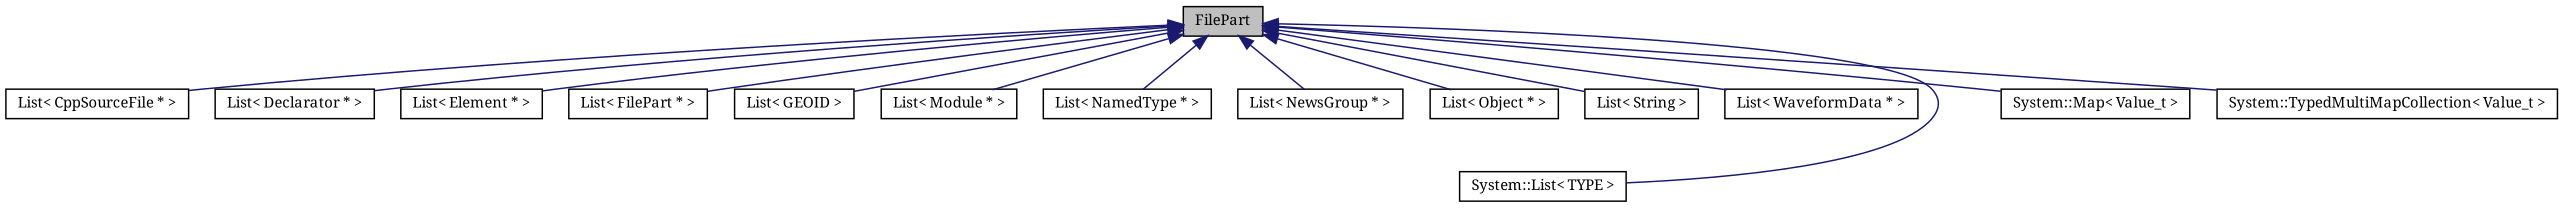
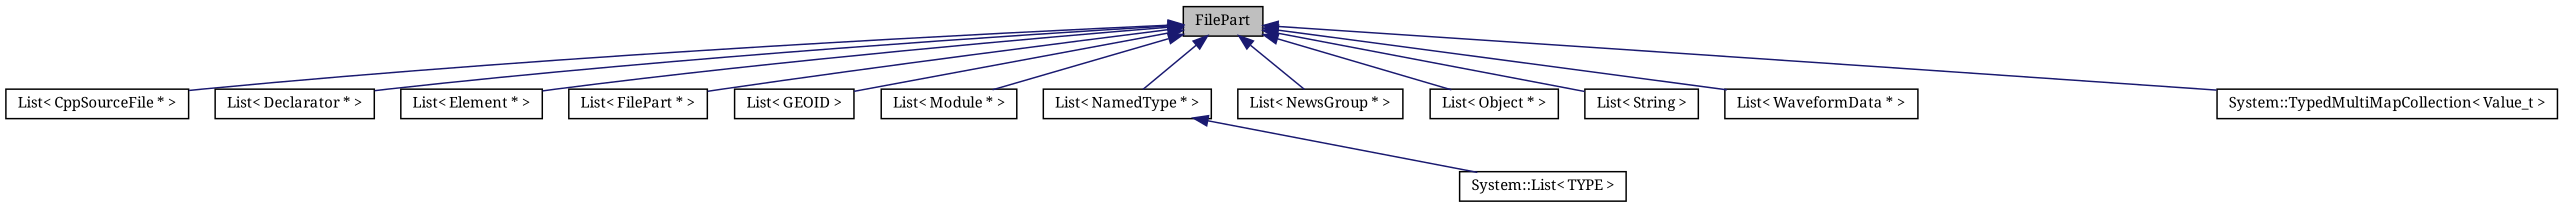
edge "System::List< TYPE >" -> "FilePart": now "System::List< TYPE >" -> "List< NamedType * >"
node "System::Map< Value_t >": removed
